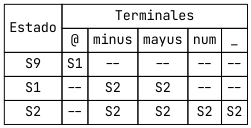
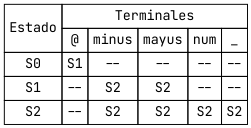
node "Estado": text "S9" -> "S0"
